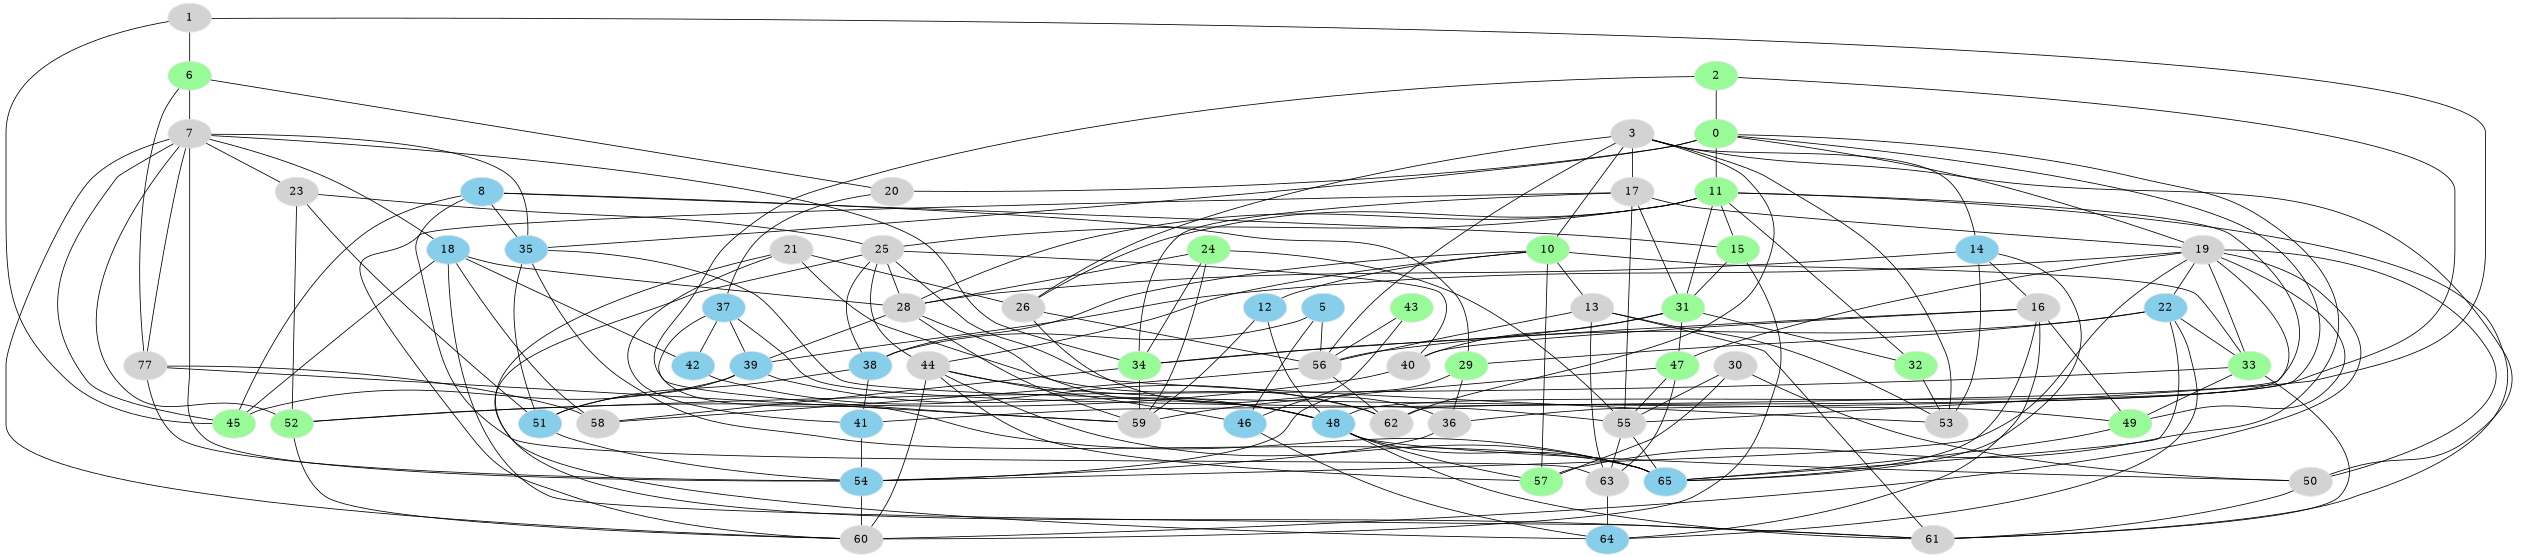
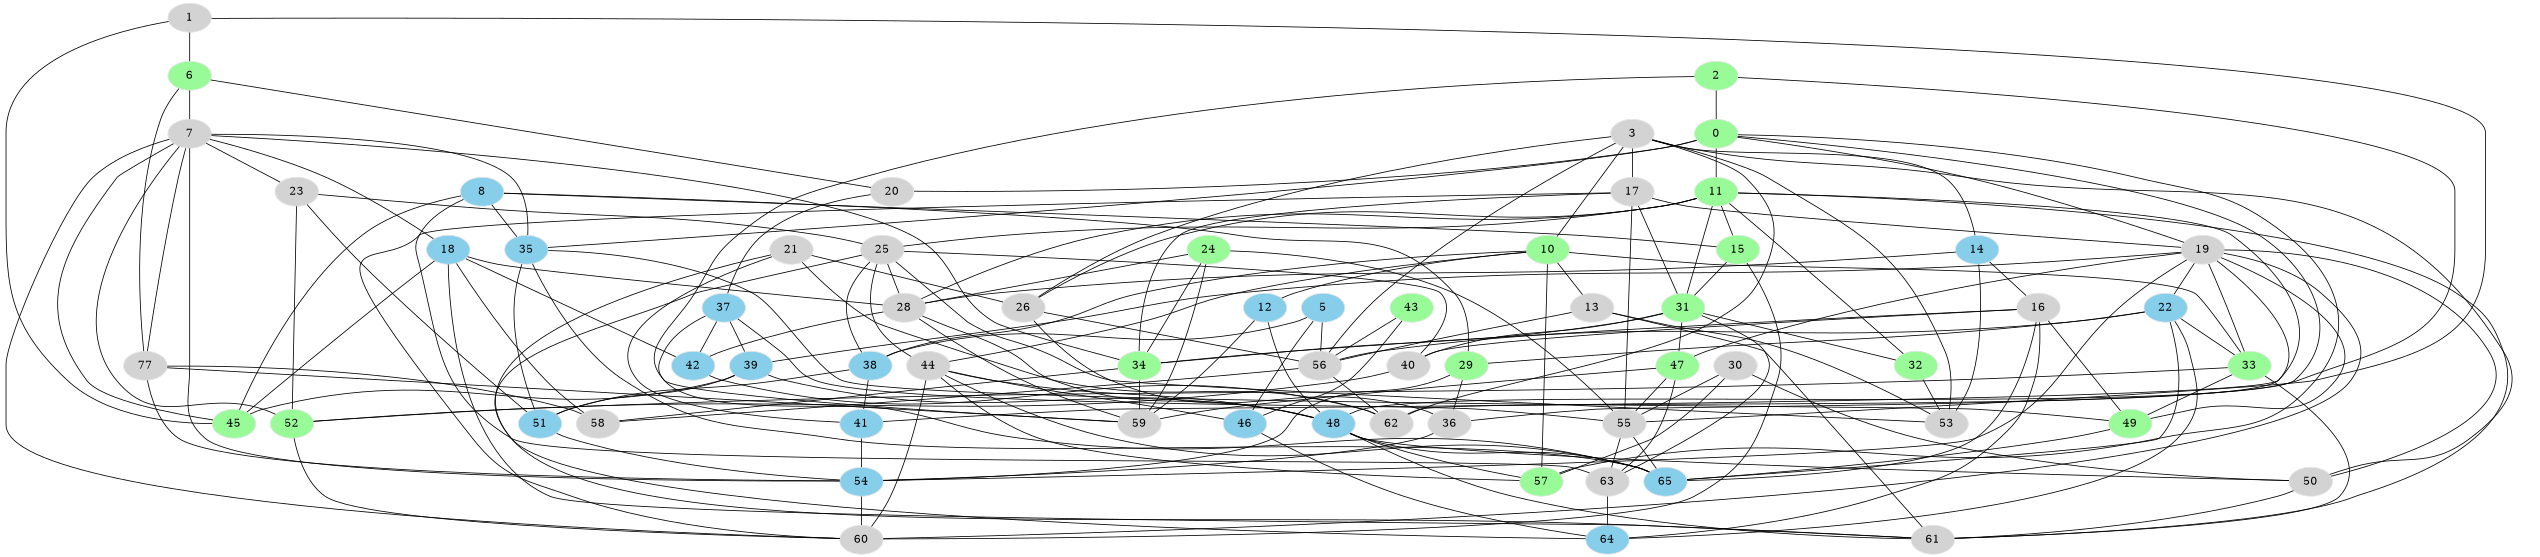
edge "28" -- "39": now "28" -- "42"
edge "13" -- "63": now "31" -- "63"
edge "14" -- "65": removed
